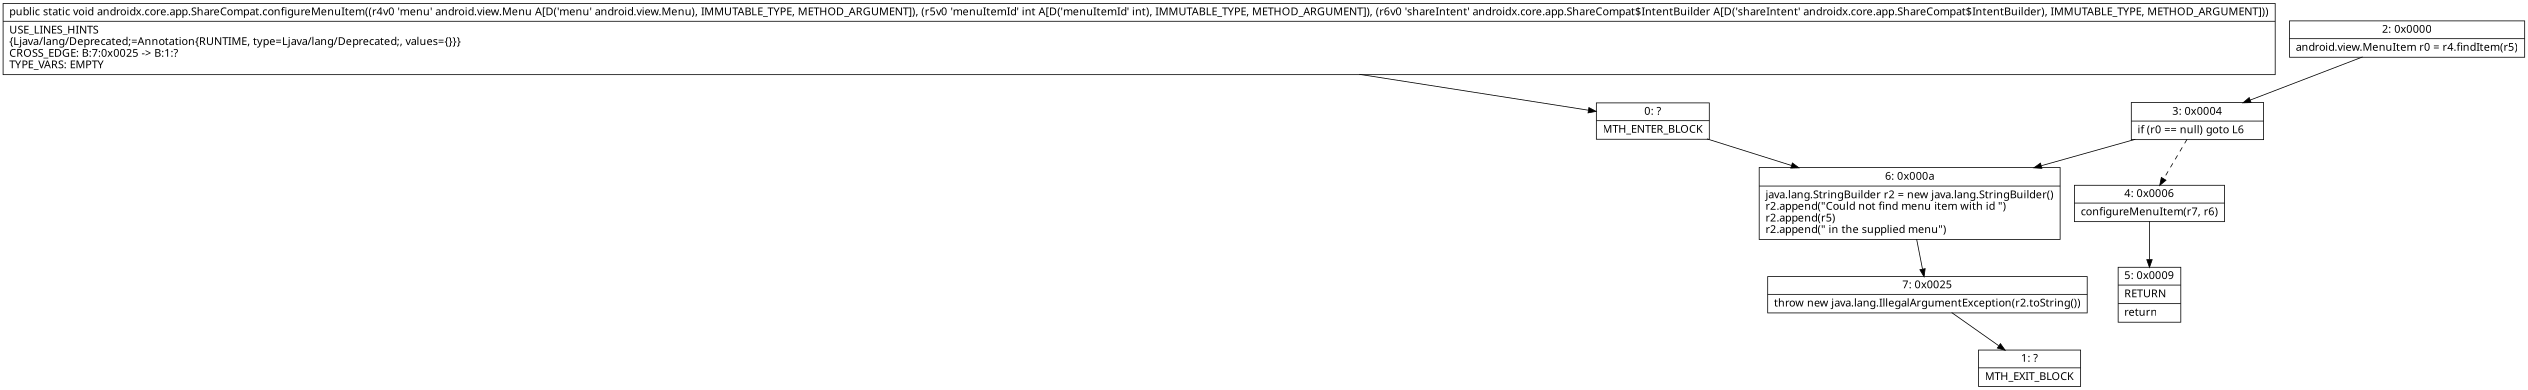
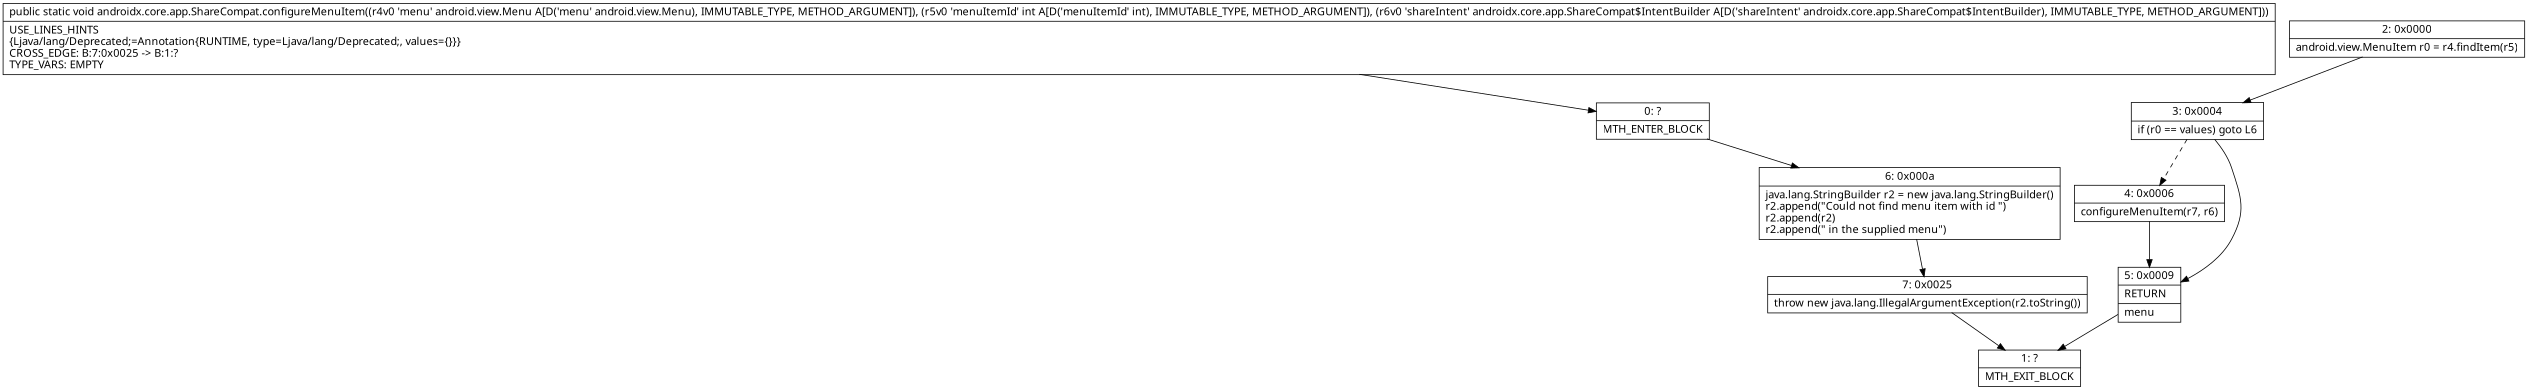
node "3: 0x0004": text "if (r0 == null) goto L6" -> "if (r0 == values) goto L6"
edge "3: 0x0004" -> "6: 0x000a": now "3: 0x0004" -> "5: 0x0009"
node "6: 0x000a": text "r2.append(r5)" -> "r2.append(r2)"
node "5: 0x0009": text "return" -> "menu"
edge "5: 0x0009" -> "1: ?": added
